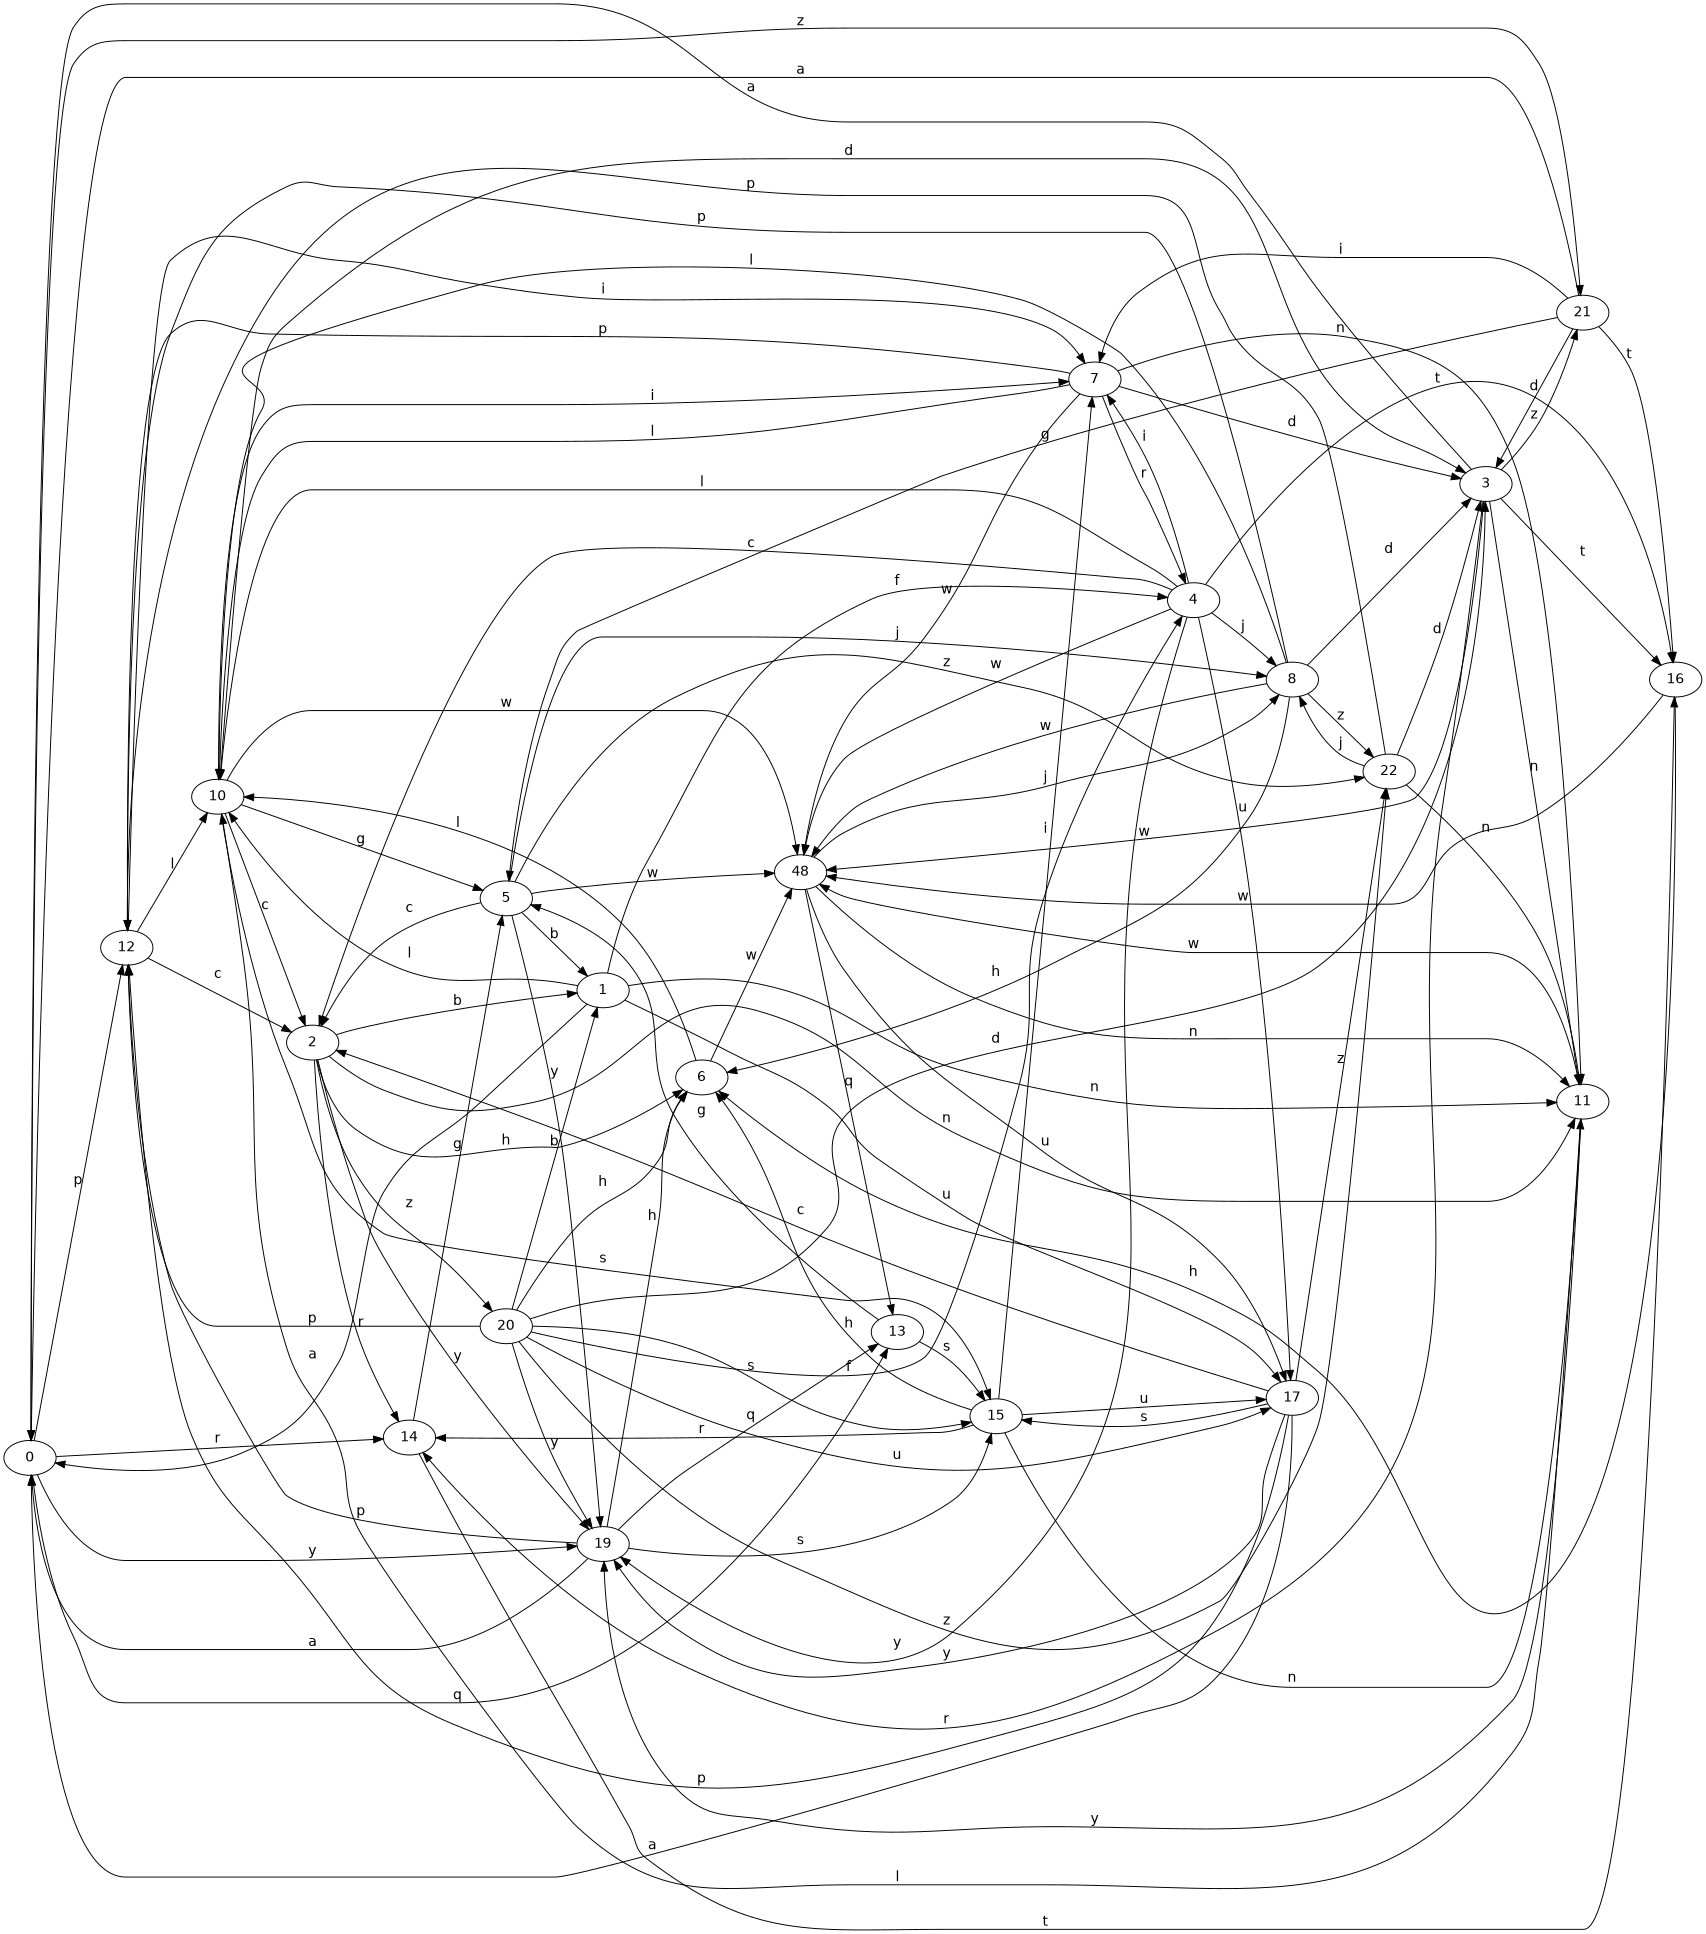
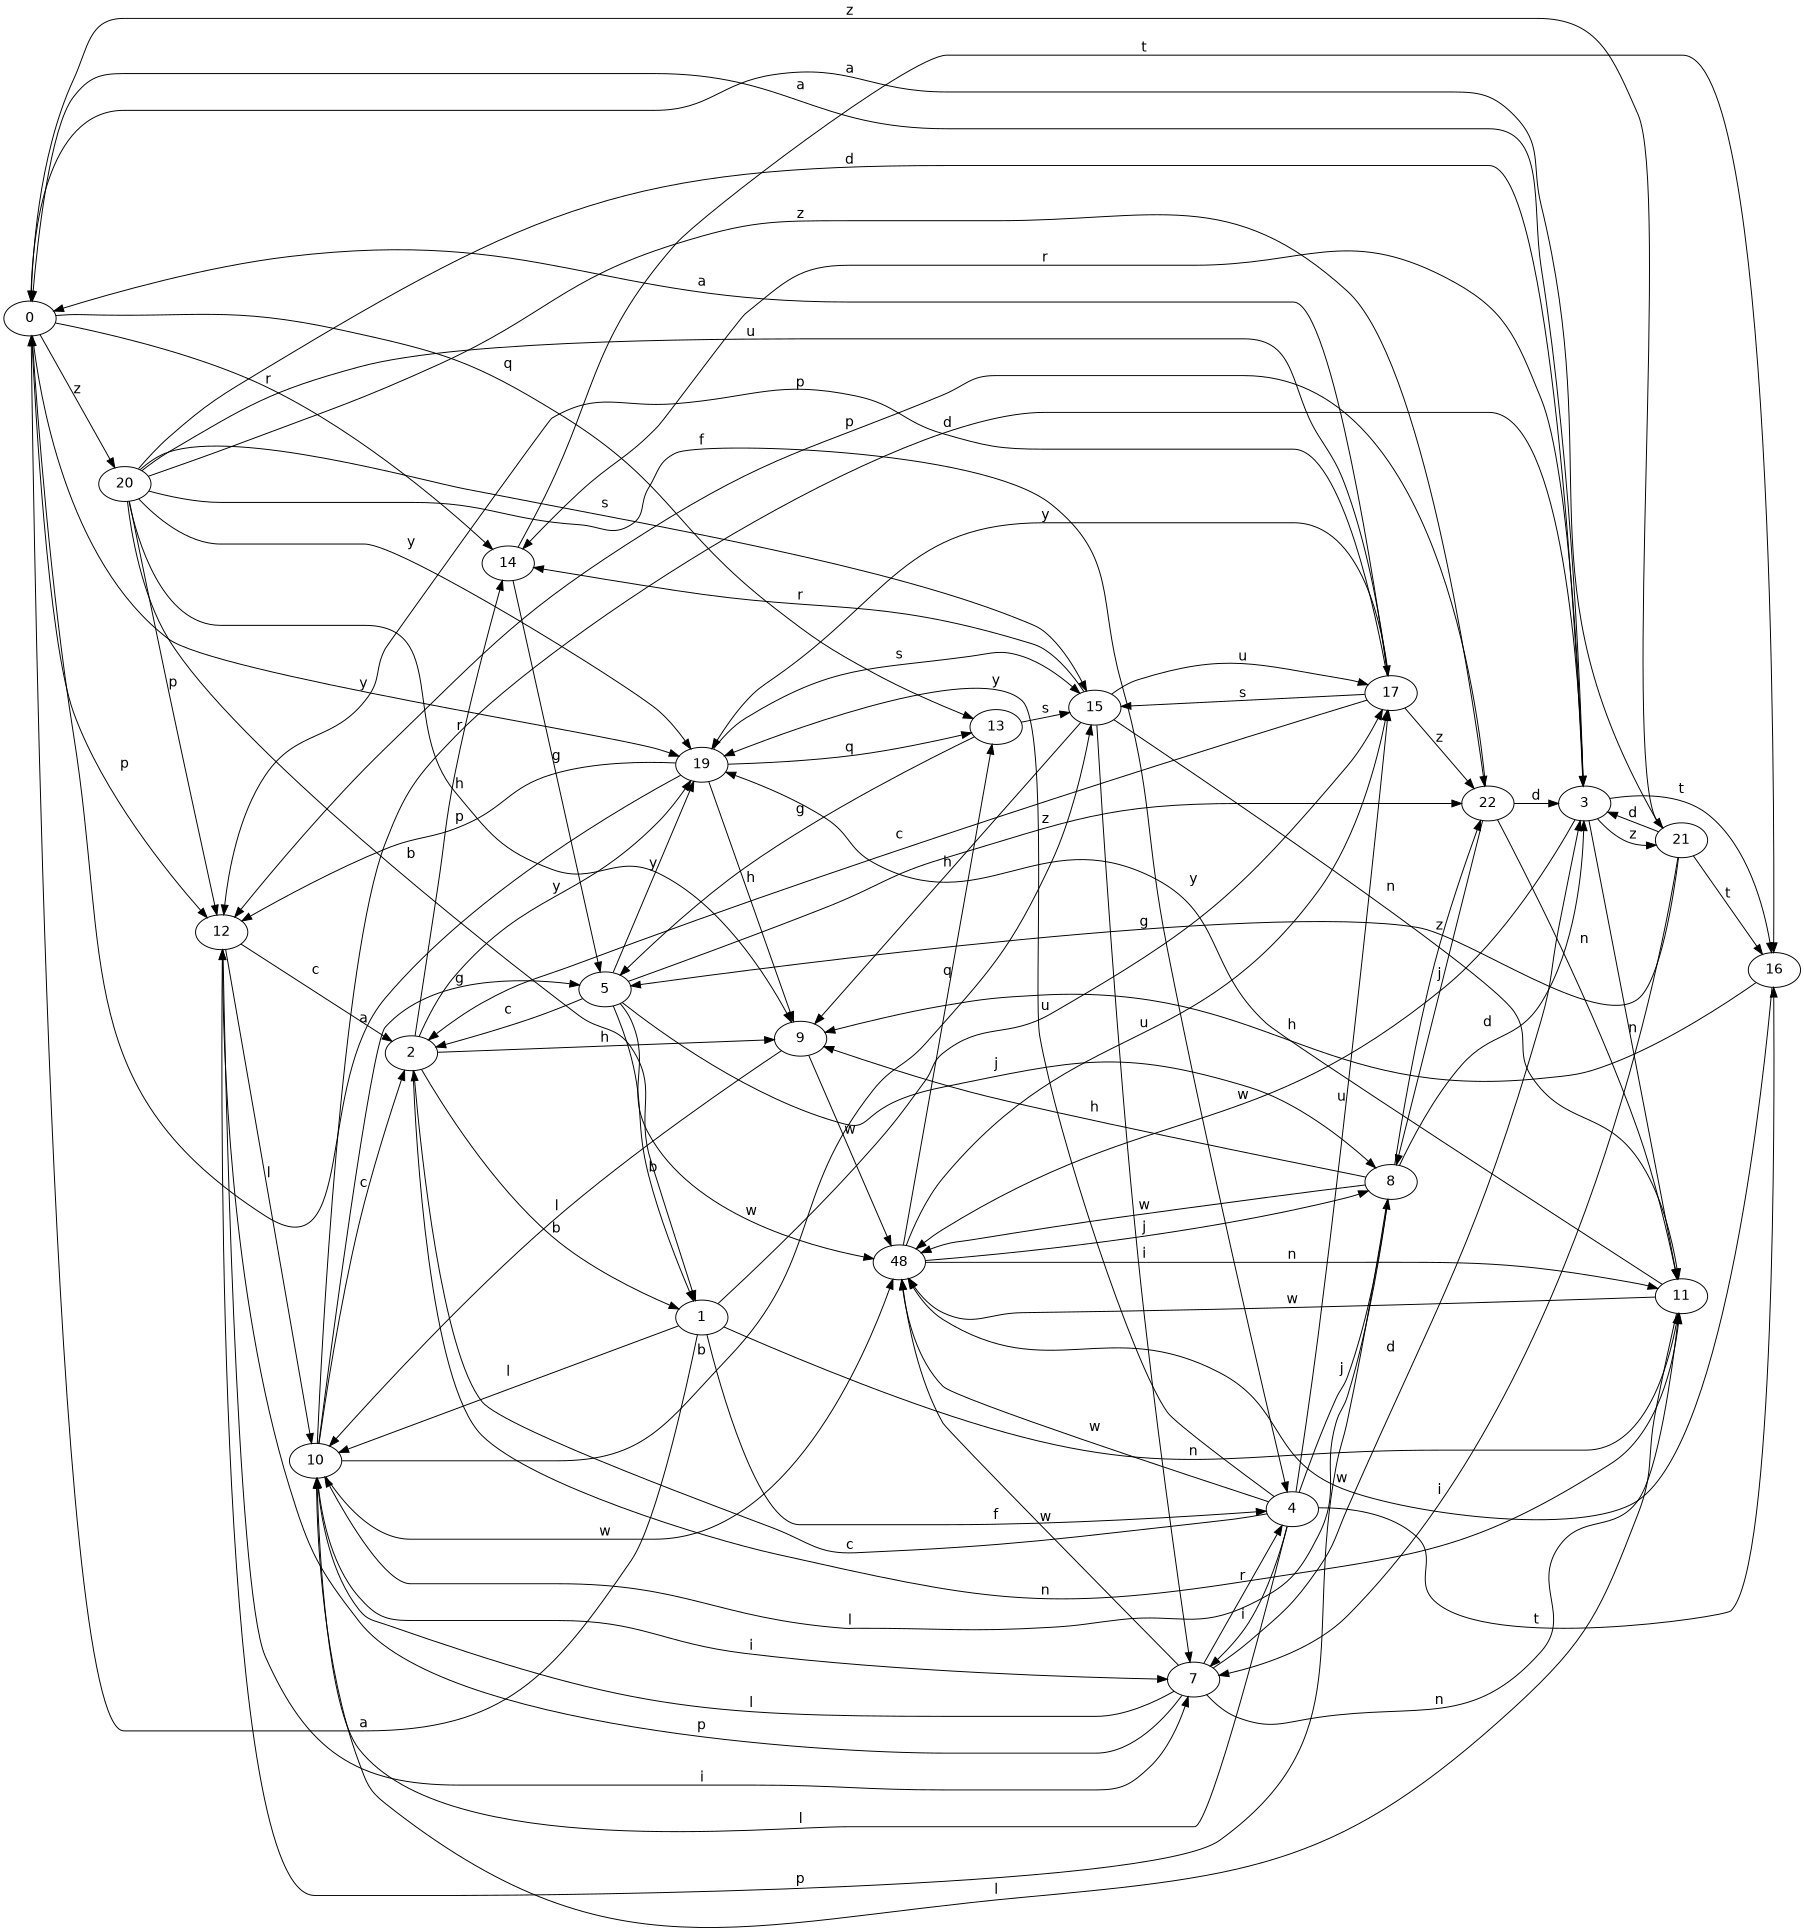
node "6": label "6" -> "9"
edge "2" -> "20": now "0" -> "20"
edge "10" -> "15": label "s" -> "b"
